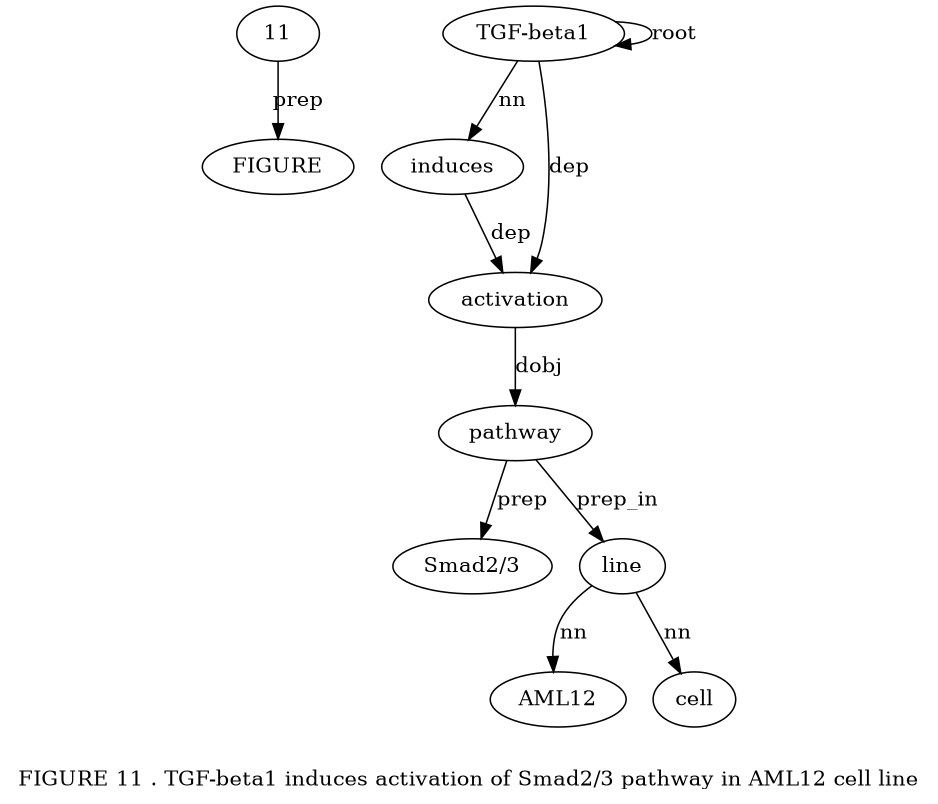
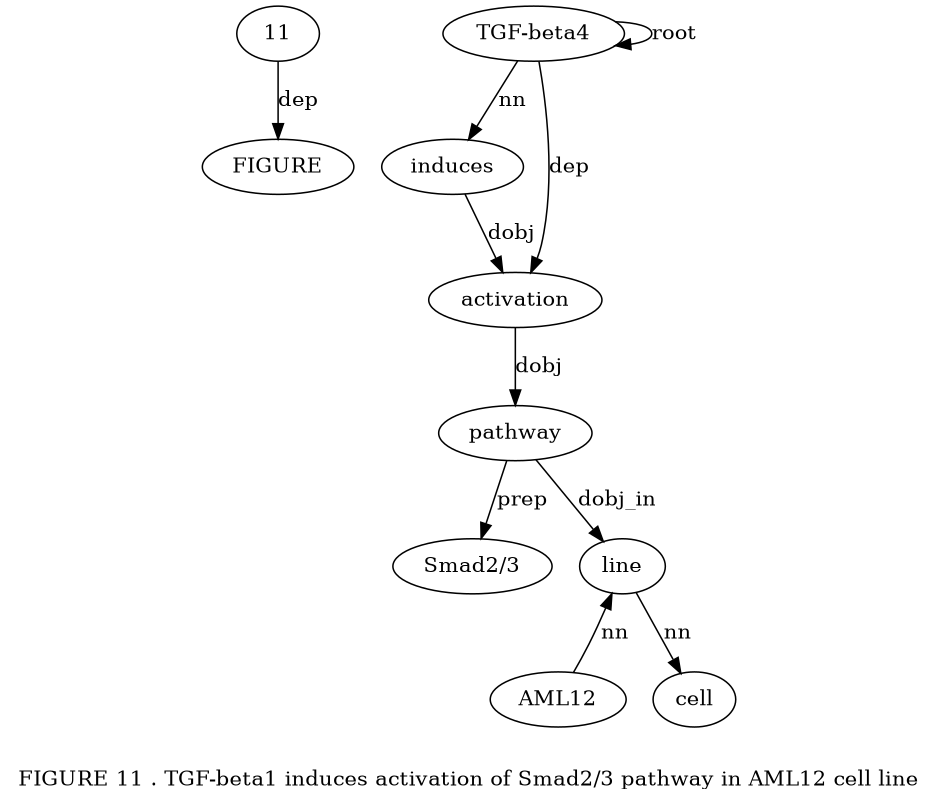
node "TGF-beta1": label "TGF-beta1" -> "TGF-beta4"
edge "11" -> "FIGURE": label "prep" -> "dep"
edge "induces" -> "activation": label "dep" -> "dobj"
edge "pathway" -> "line": label "prep_in" -> "dobj_in"
edge "line" -> "AML12": reversed
